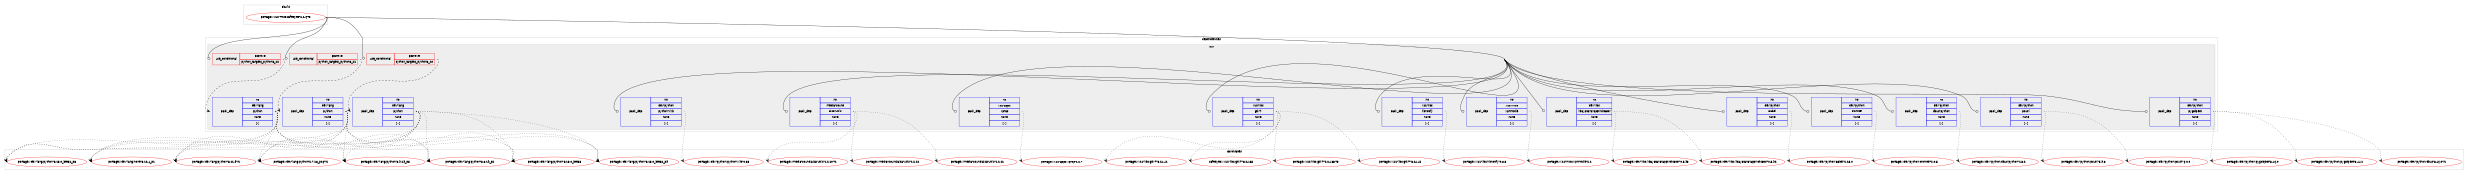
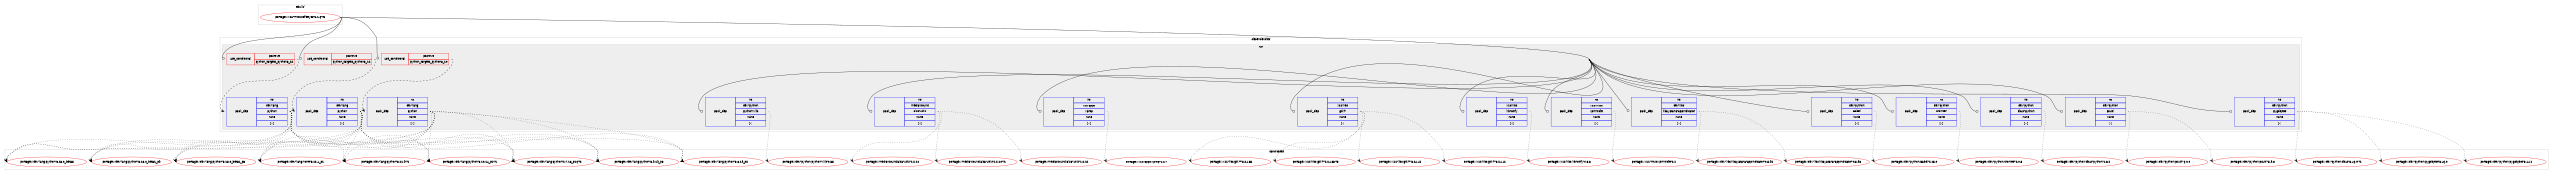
node "portage://dev-lang/python-3.10.14_p1-r1": added
node "safeeyes://x11-libs/gtk+-3.24.35": label "safeeyes://x11-libs/gtk+-3.24.35" -> "portage://x11-libs/gtk+-3.24.35"
